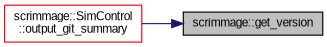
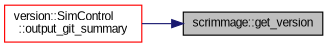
node "scrimmage::SimControl ::output_git_summary": label "scrimmage::SimControl ::output_git_summary" -> "version::SimControl ::output_git_summary"
